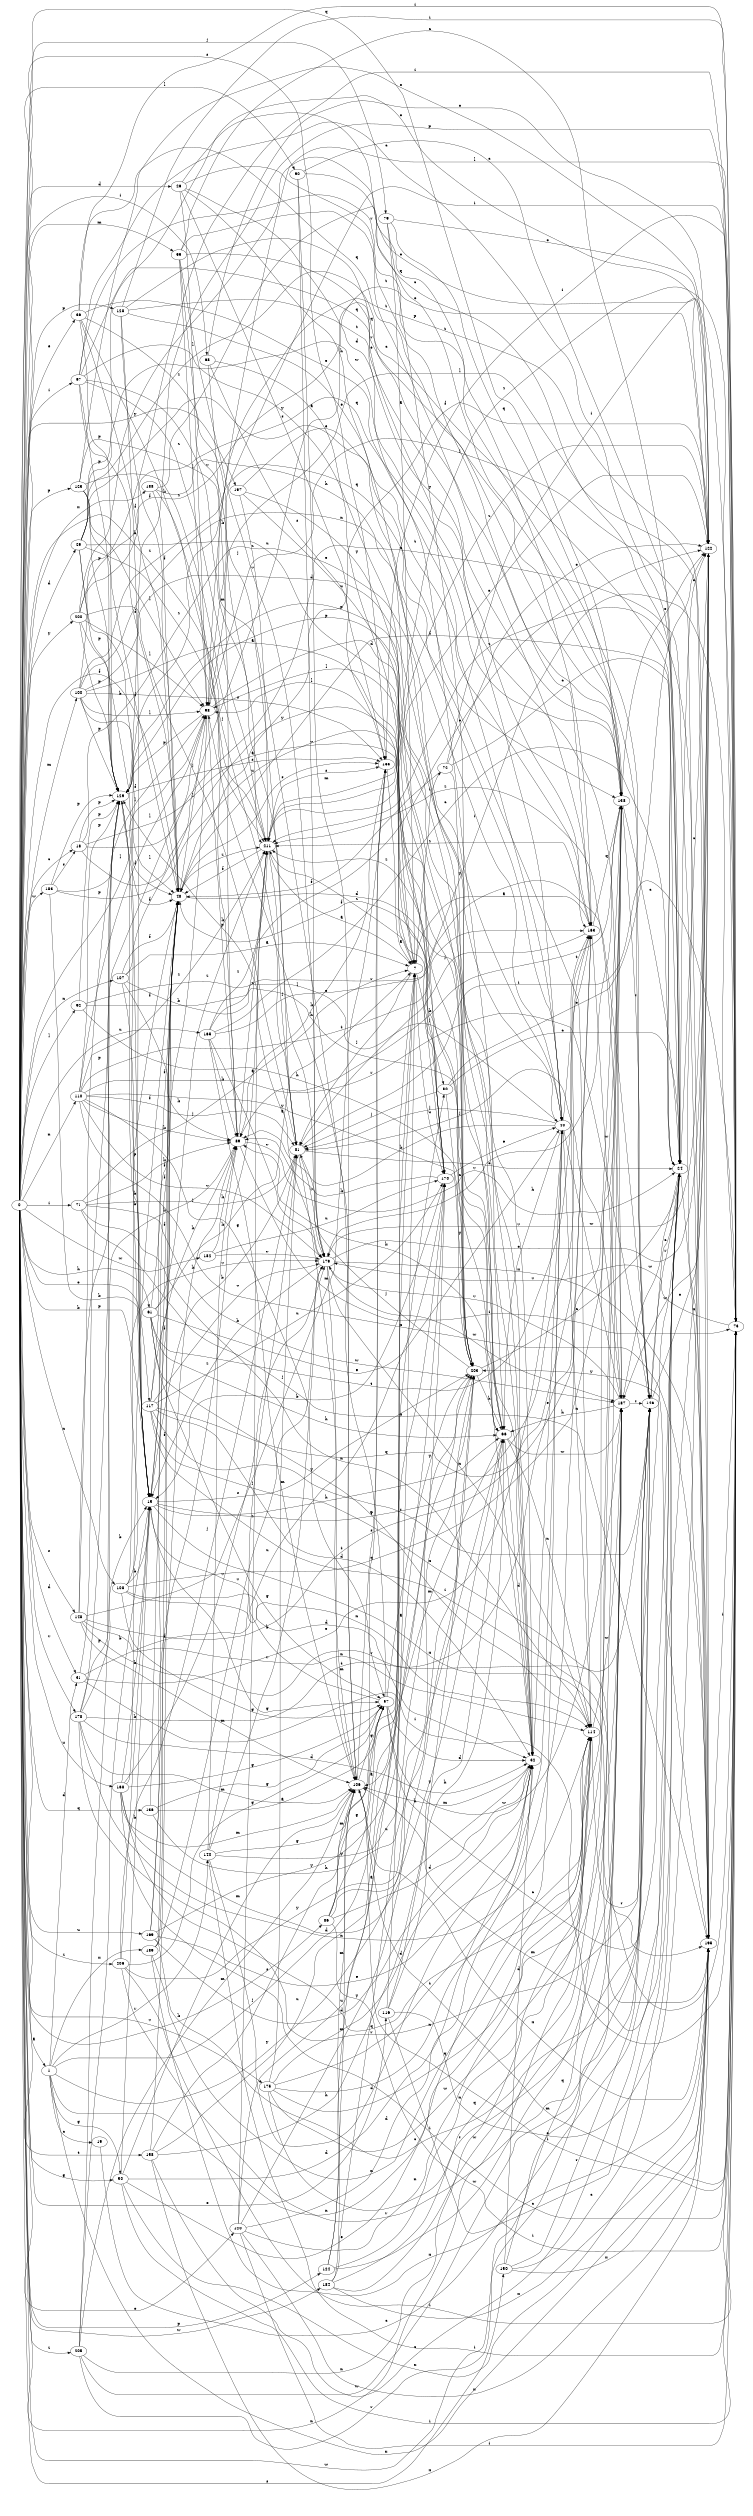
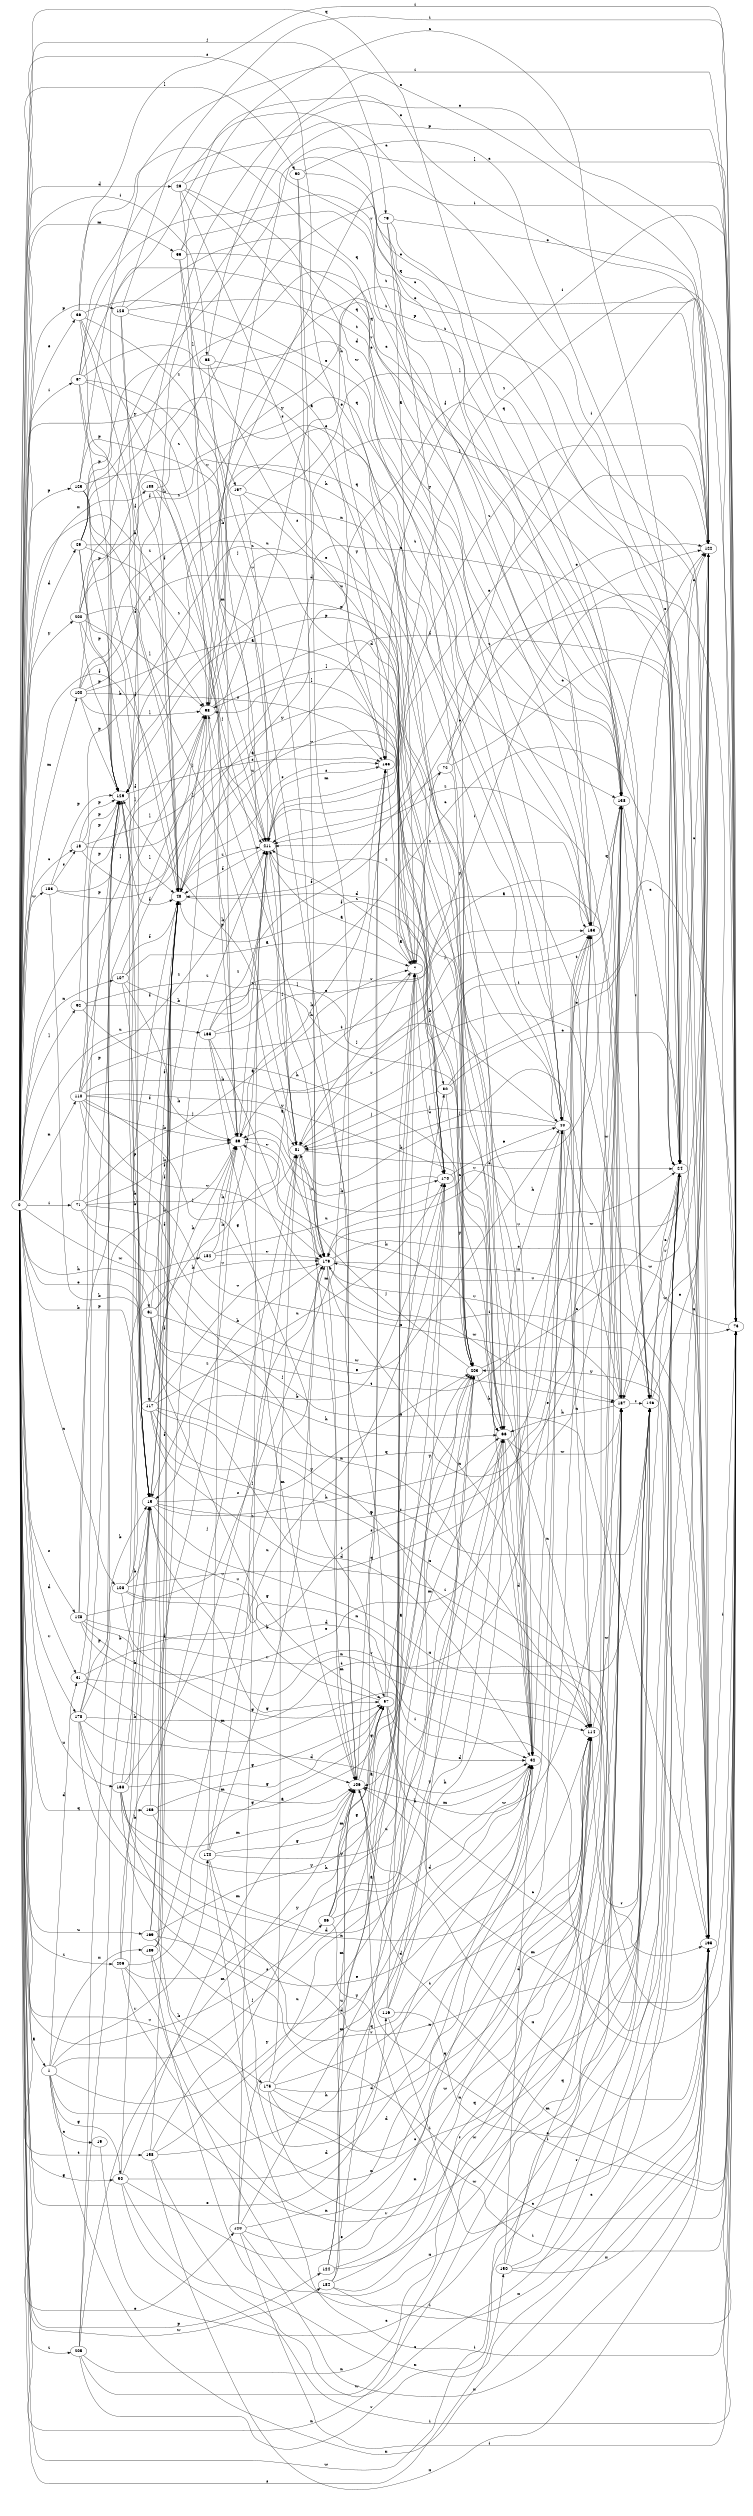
edge "99" -> "98": removed, label "l"
edge "98" -> "129": now "71" -> "129"
edge "100" -> "48": removed, label "f"
edge "81" -> "15": removed, label "b"
